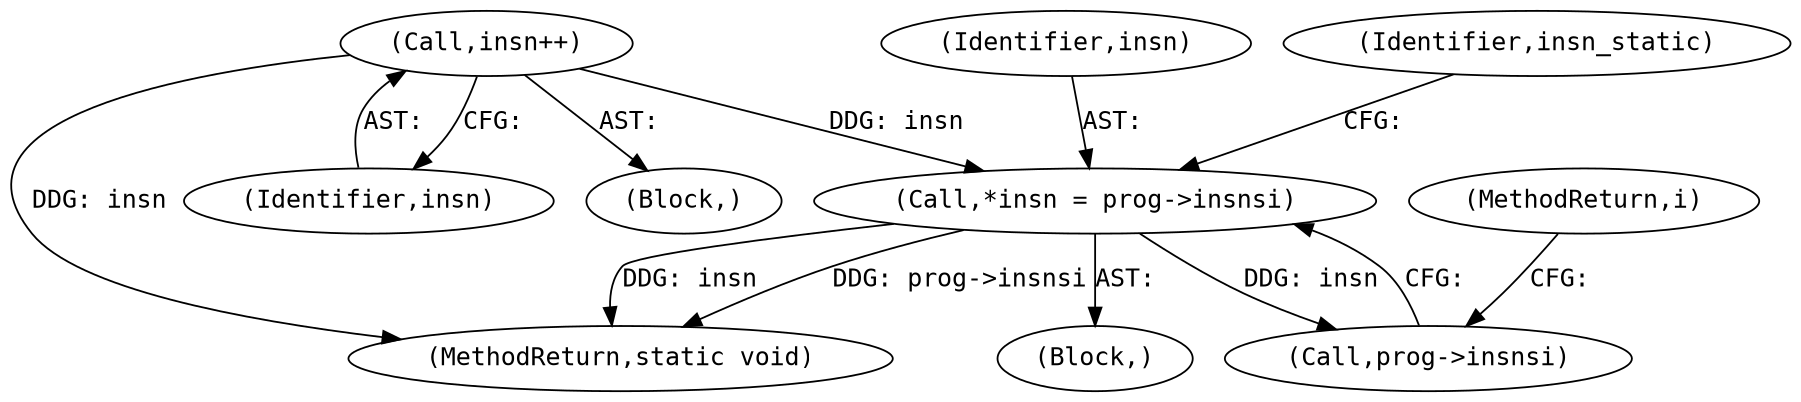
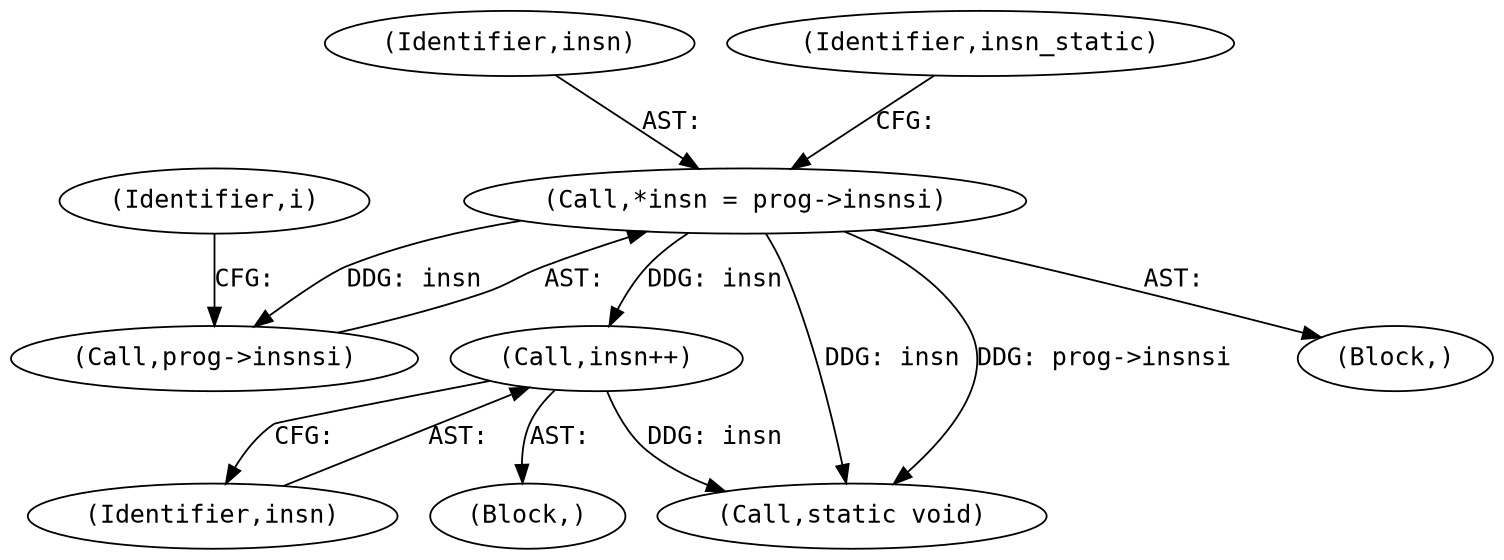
edge "(Call,insn++)" -> "(Call,*insn = prog->insnsi)": reversed
node "(MethodReturn,i)": label "(MethodReturn,i)" -> "(Identifier,i)"
edge "(Call,prog->insnsi)" -> "(Call,*insn = prog->insnsi)": label "CFG: " -> "AST: "
node "(MethodReturn,static void)": label "(MethodReturn,static void)" -> "(Call,static void)"
